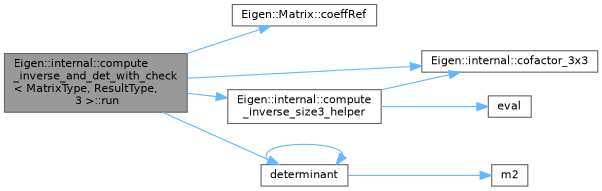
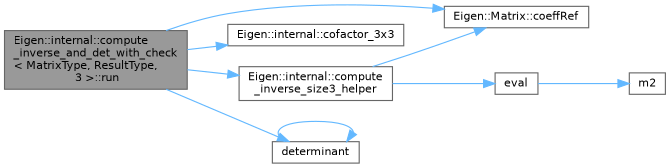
edge "Eigen::internal::compute _inverse_size3_helper" -> "Eigen::internal::cofactor_3x3": now "Eigen::internal::compute _inverse_size3_helper" -> "Eigen::Matrix::coeffRef"
edge "determinant" -> "m2": now "eval" -> "m2"
